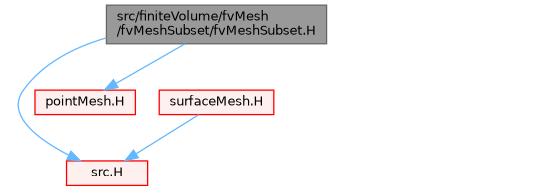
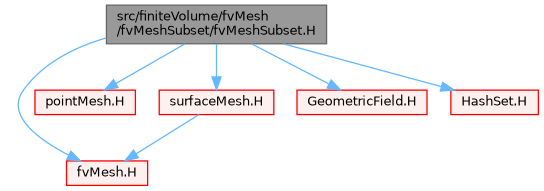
edge "src/finiteVolume/fvMesh /fvMeshSubset/fvMeshSubset.H" -> "surfaceMesh.H": added
node "GeometricField.H": added
node "HashSet.H": added
node "src.H": label "src.H" -> "fvMesh.H"
